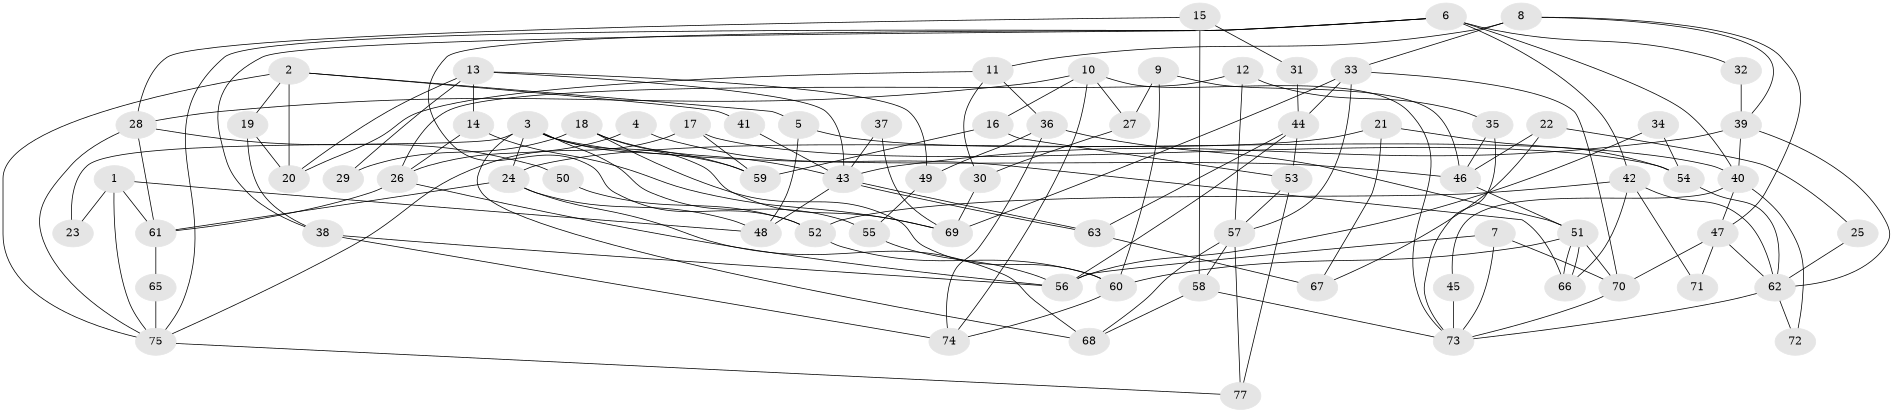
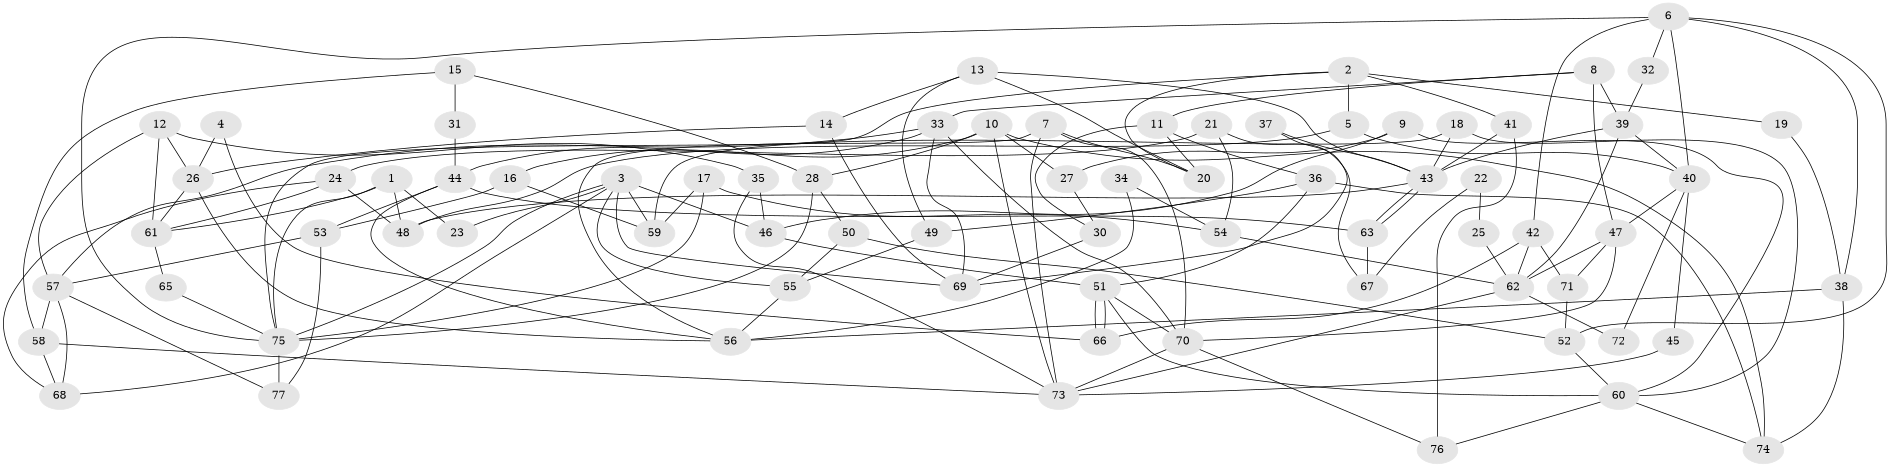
edge "19" -- "20": now "7" -- "20"
edge "3" -- "24": now "3" -- "75"
edge "22" -- "46": removed
edge "28" -- "61": now "12" -- "61"
node "29": removed
edge "42" -- "52": now "71" -- "52"
edge "50" -- "55": added
node "76": added
